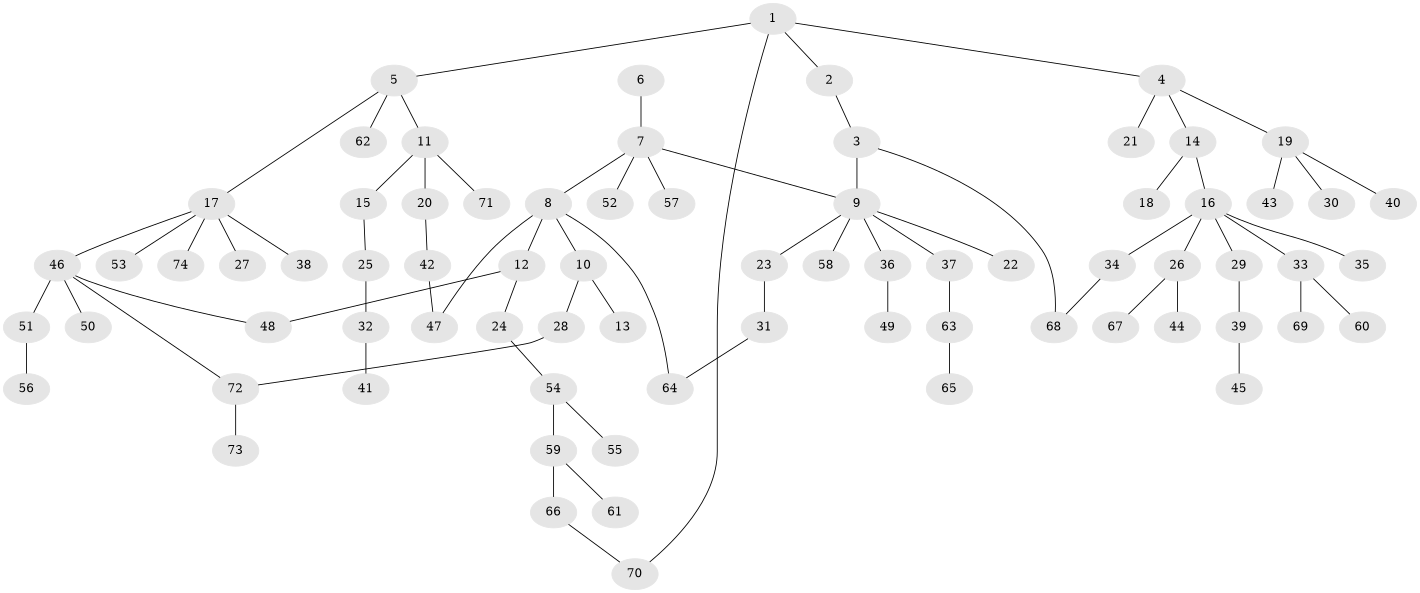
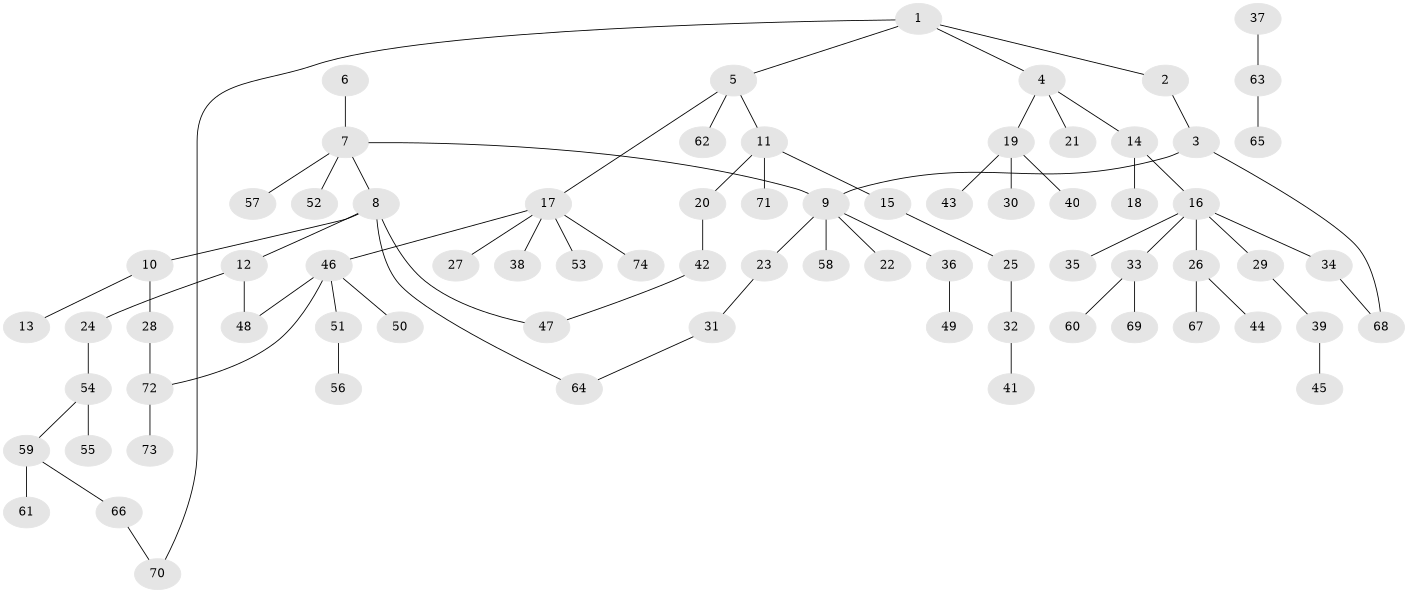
edge "9" -- "37": removed
